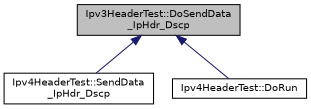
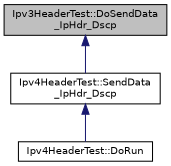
edge "Ipv4HeaderTest::DoRun" -> "Ipv3HeaderTest::DoSendData _IpHdr_Dscp": now "Ipv4HeaderTest::DoRun" -> "Ipv4HeaderTest::SendData _IpHdr_Dscp"
